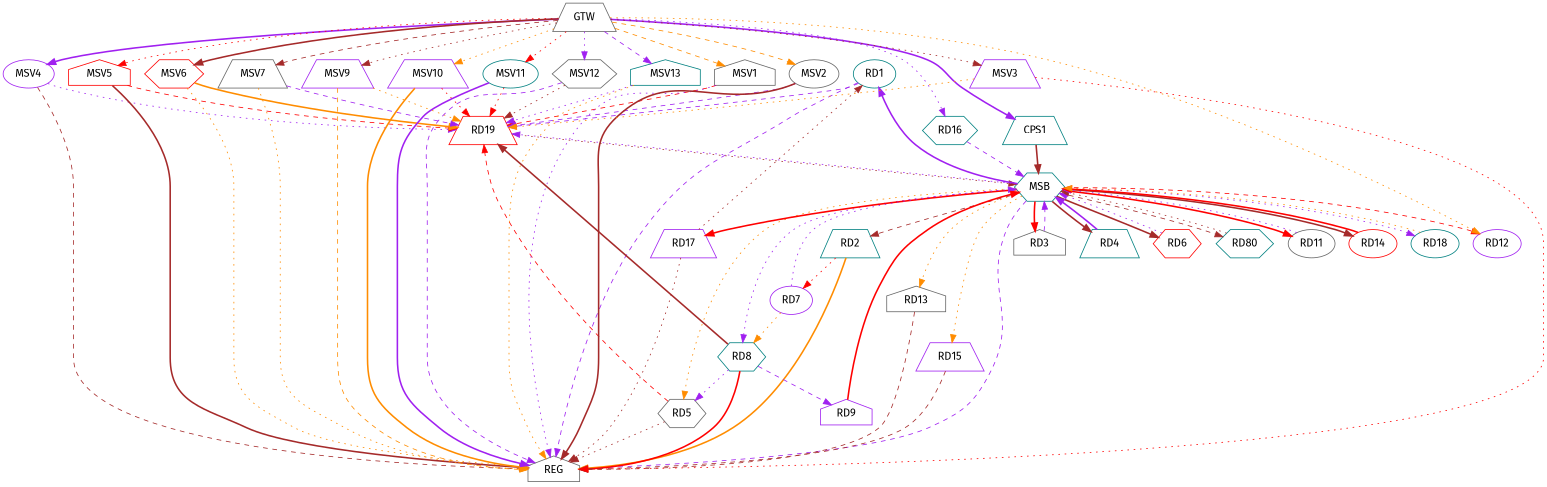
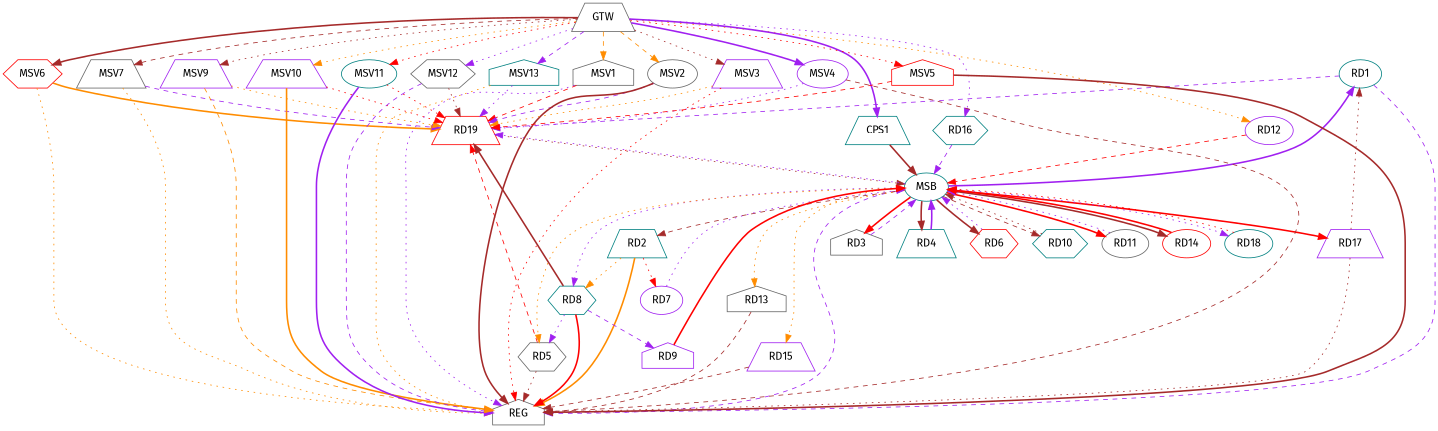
node "MSB": shape hexagon -> ellipse
edge "MSB" -> "RD12": reversed
edge "RD18" -> "MSB": color darkorange -> red
node "RD80": label "RD80" -> "RD10"
edge "RD7" -> "RD8": now "RD2" -> "RD8"
